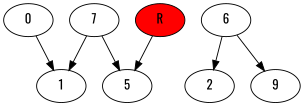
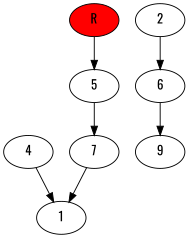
node "0": label "0" -> "4"
edge "7" -> "5": reversed
edge "6" -> "2": reversed
